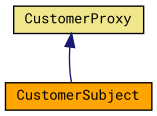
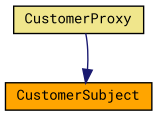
edge "CustomerSubject" -> "CustomerProxy": reversed
